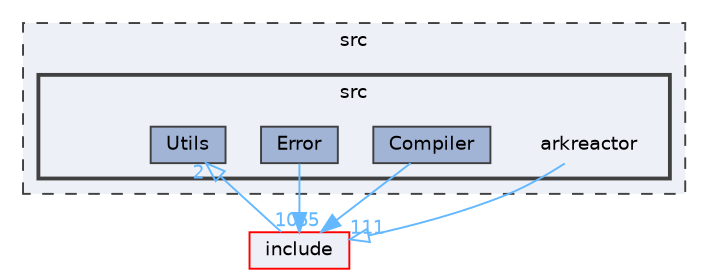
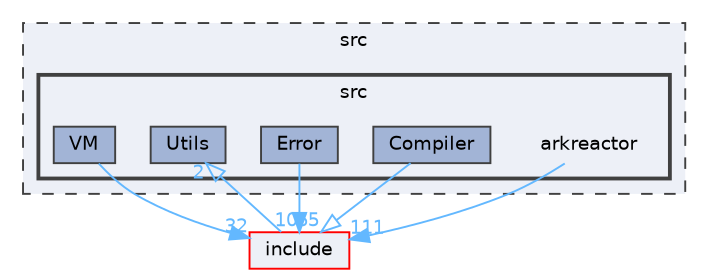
node "VM": added
edge "Compiler" -> "include": arrowhead normal -> onormal
edge "arkreactor" -> "include": arrowhead onormal -> normal
